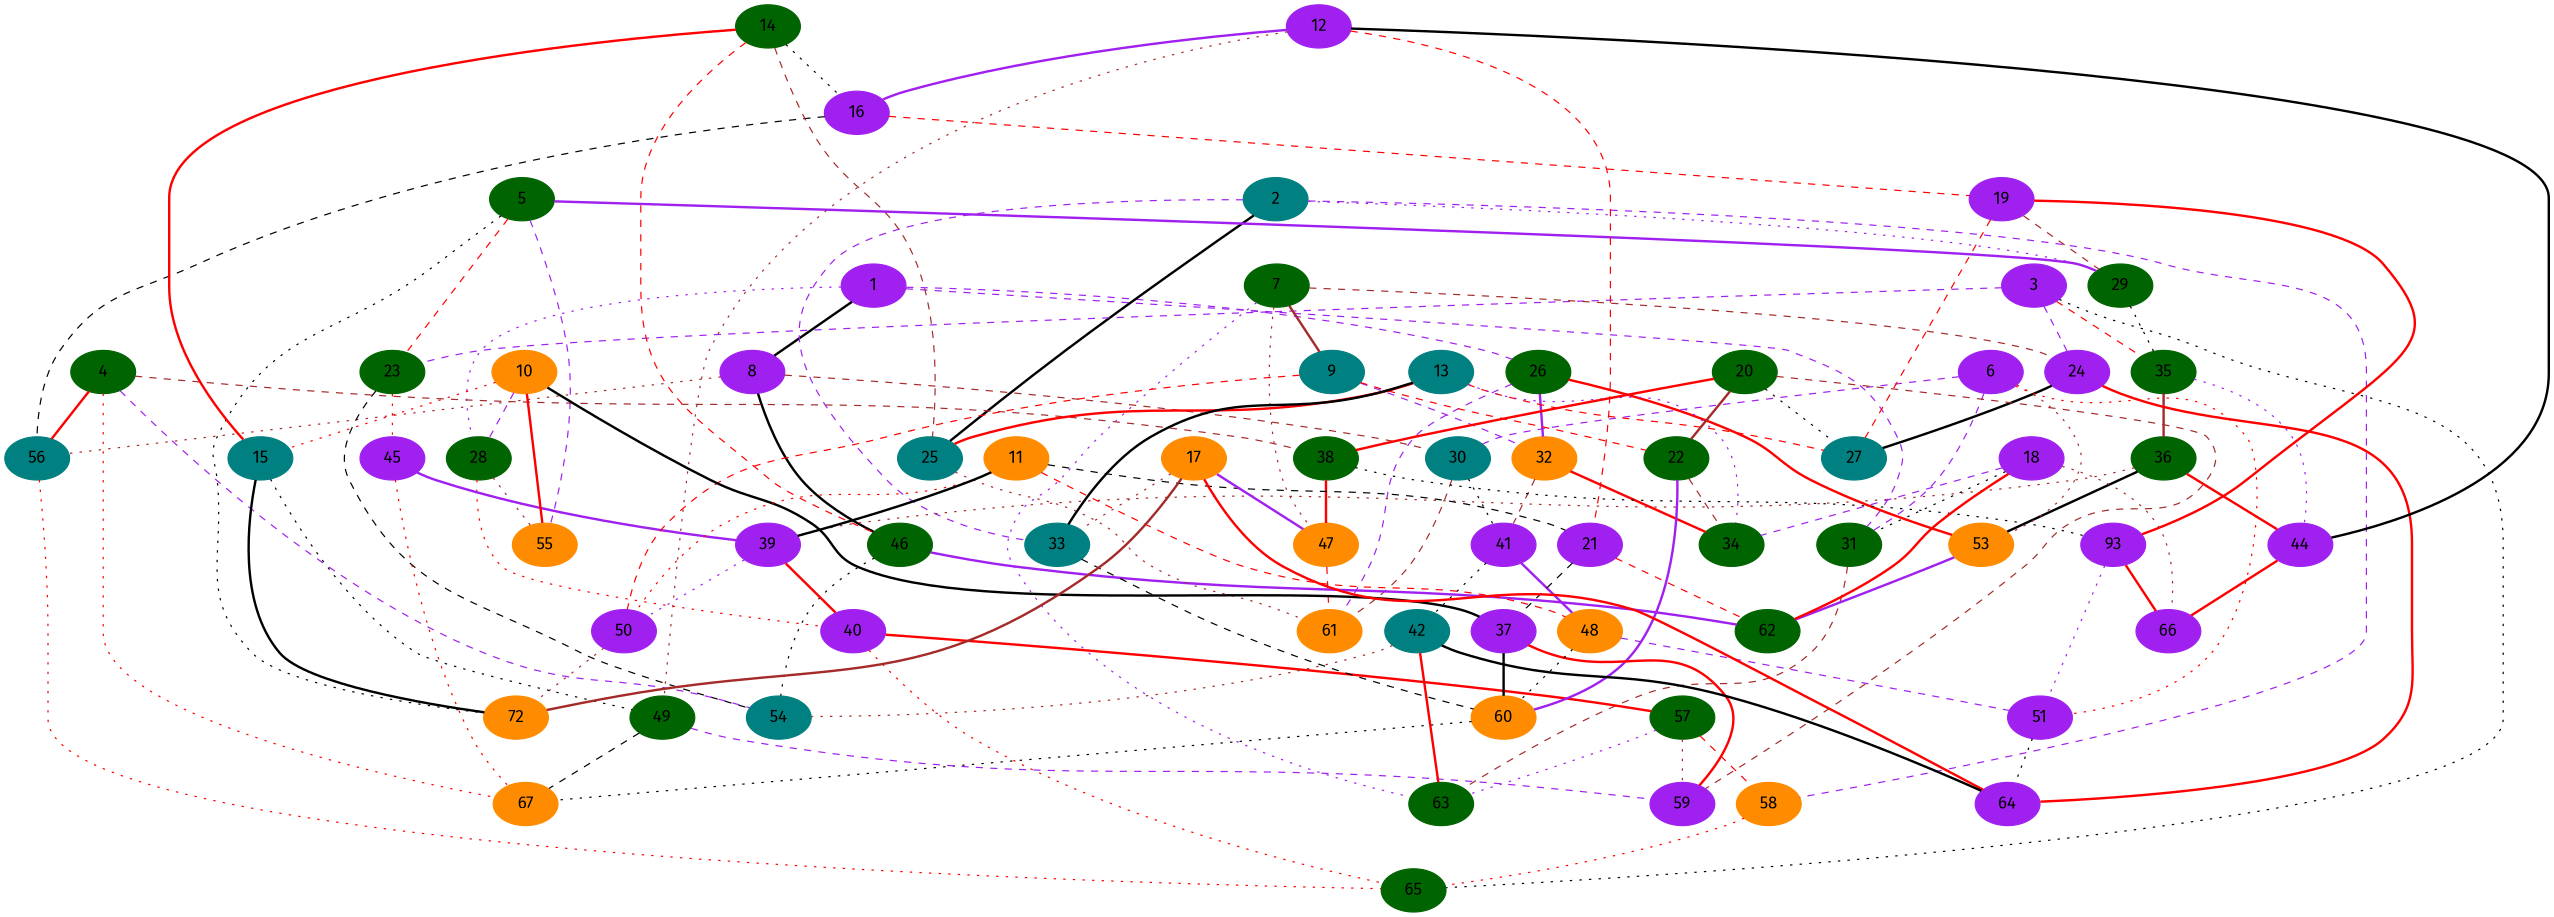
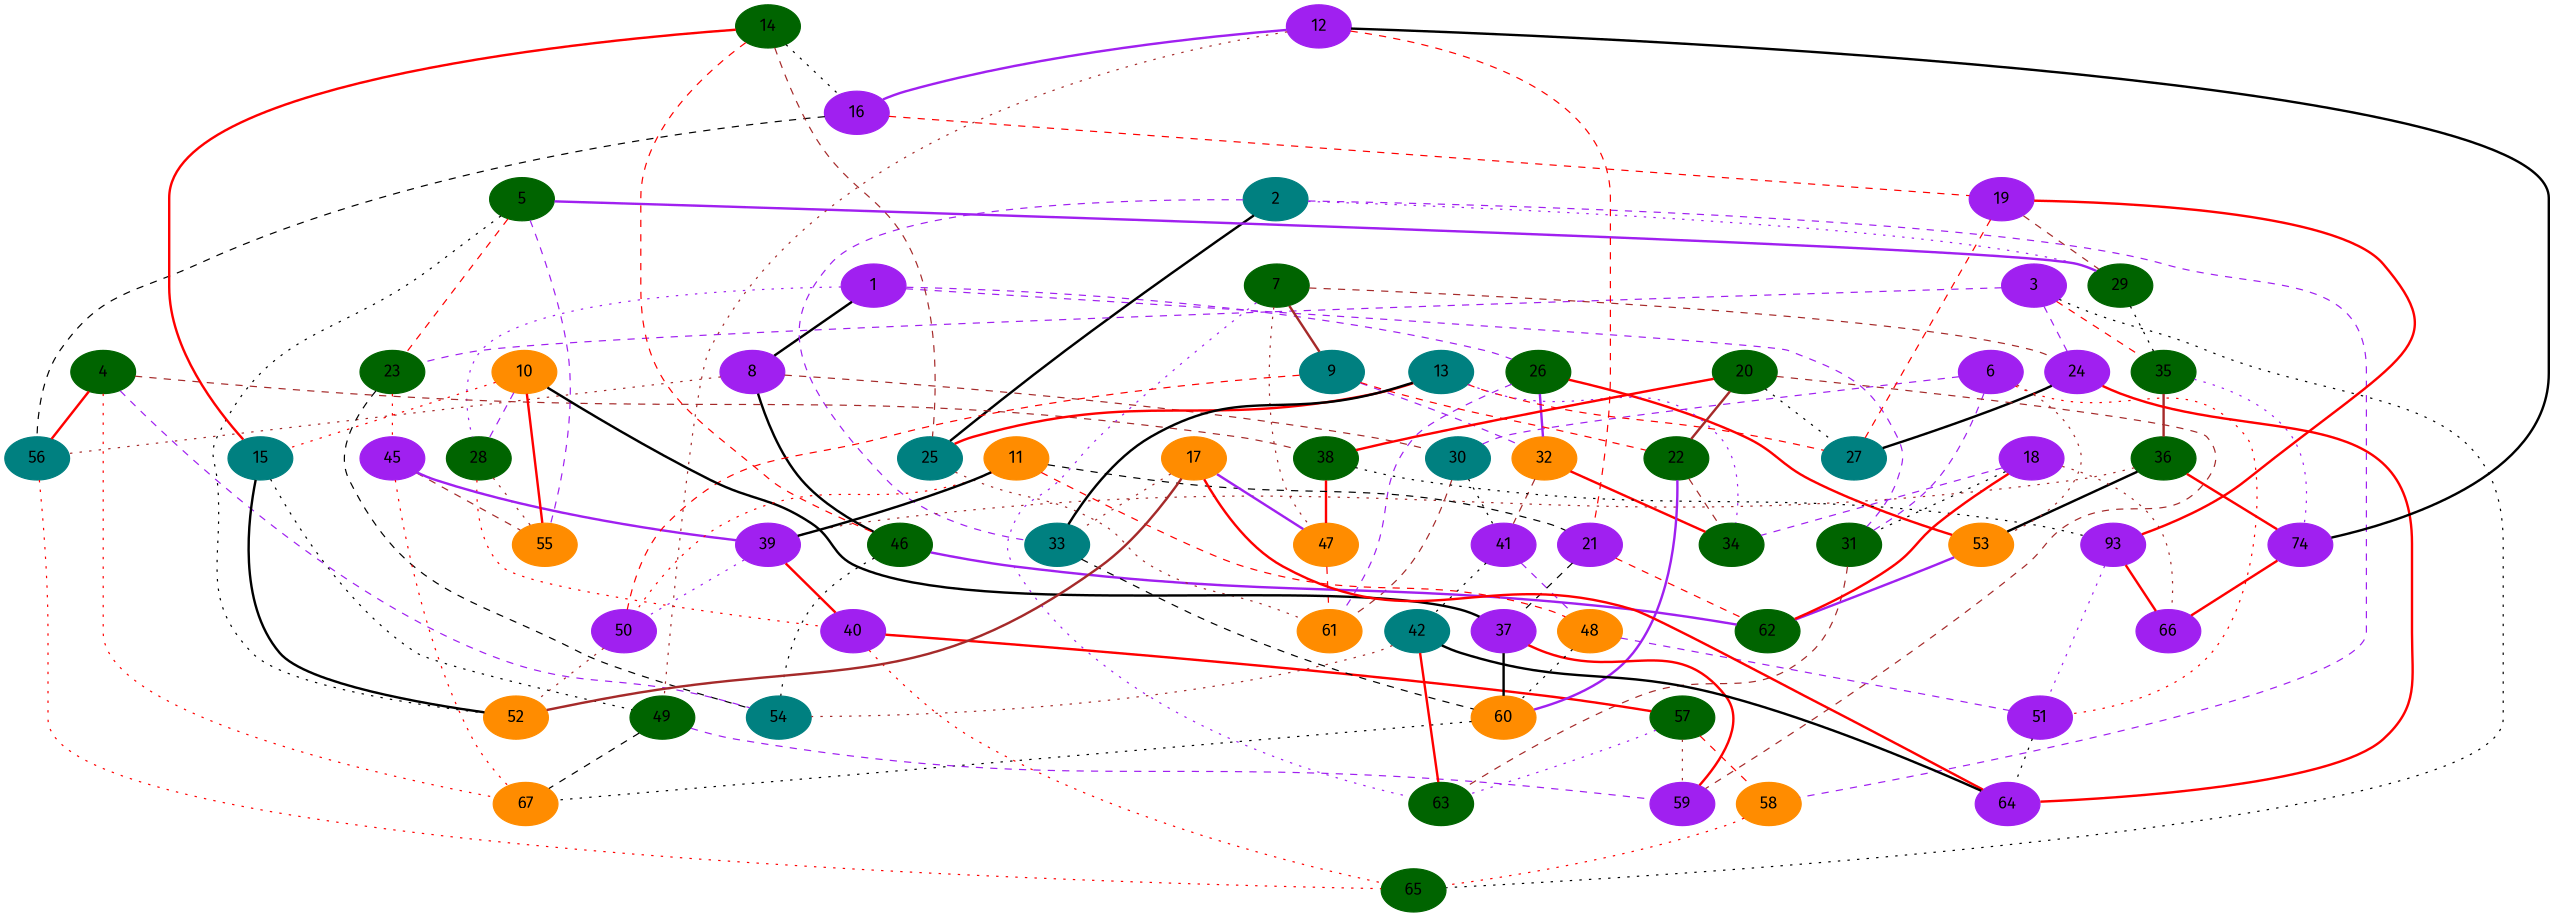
edge "45" -- "55": added
node "44": label "44" -> "74"
edge "41" -- "48": style bold -> dashed
node "72": label "72" -> "52"
